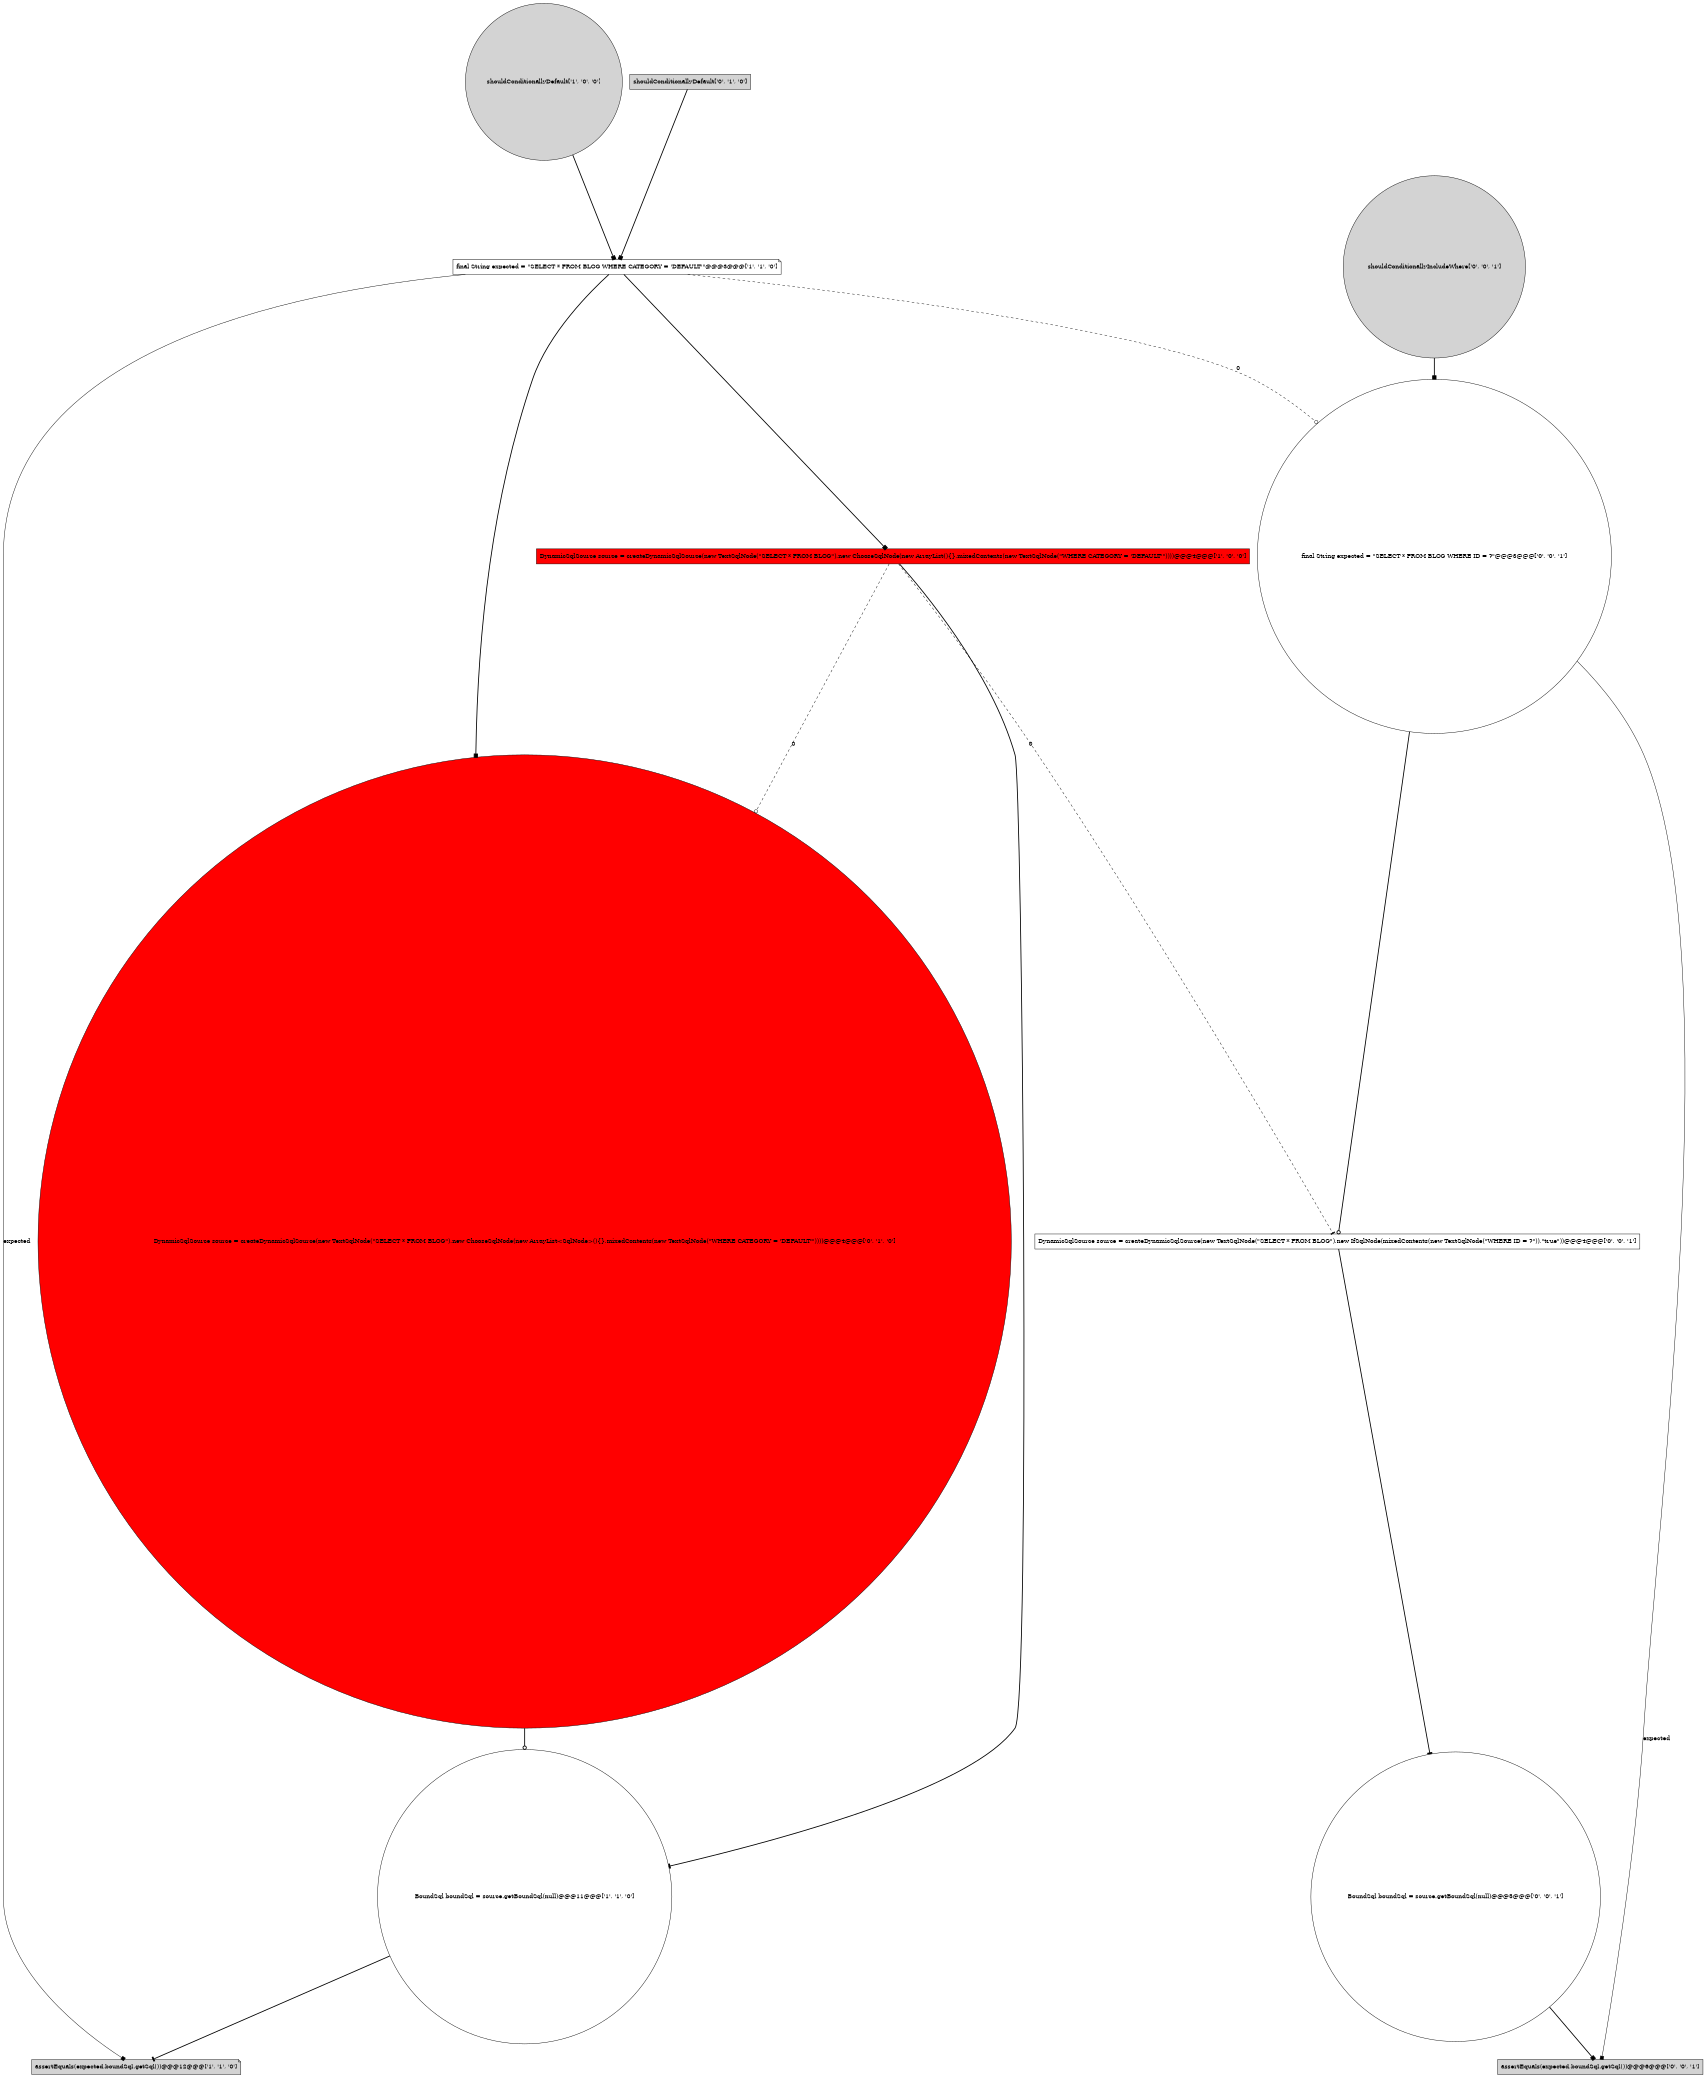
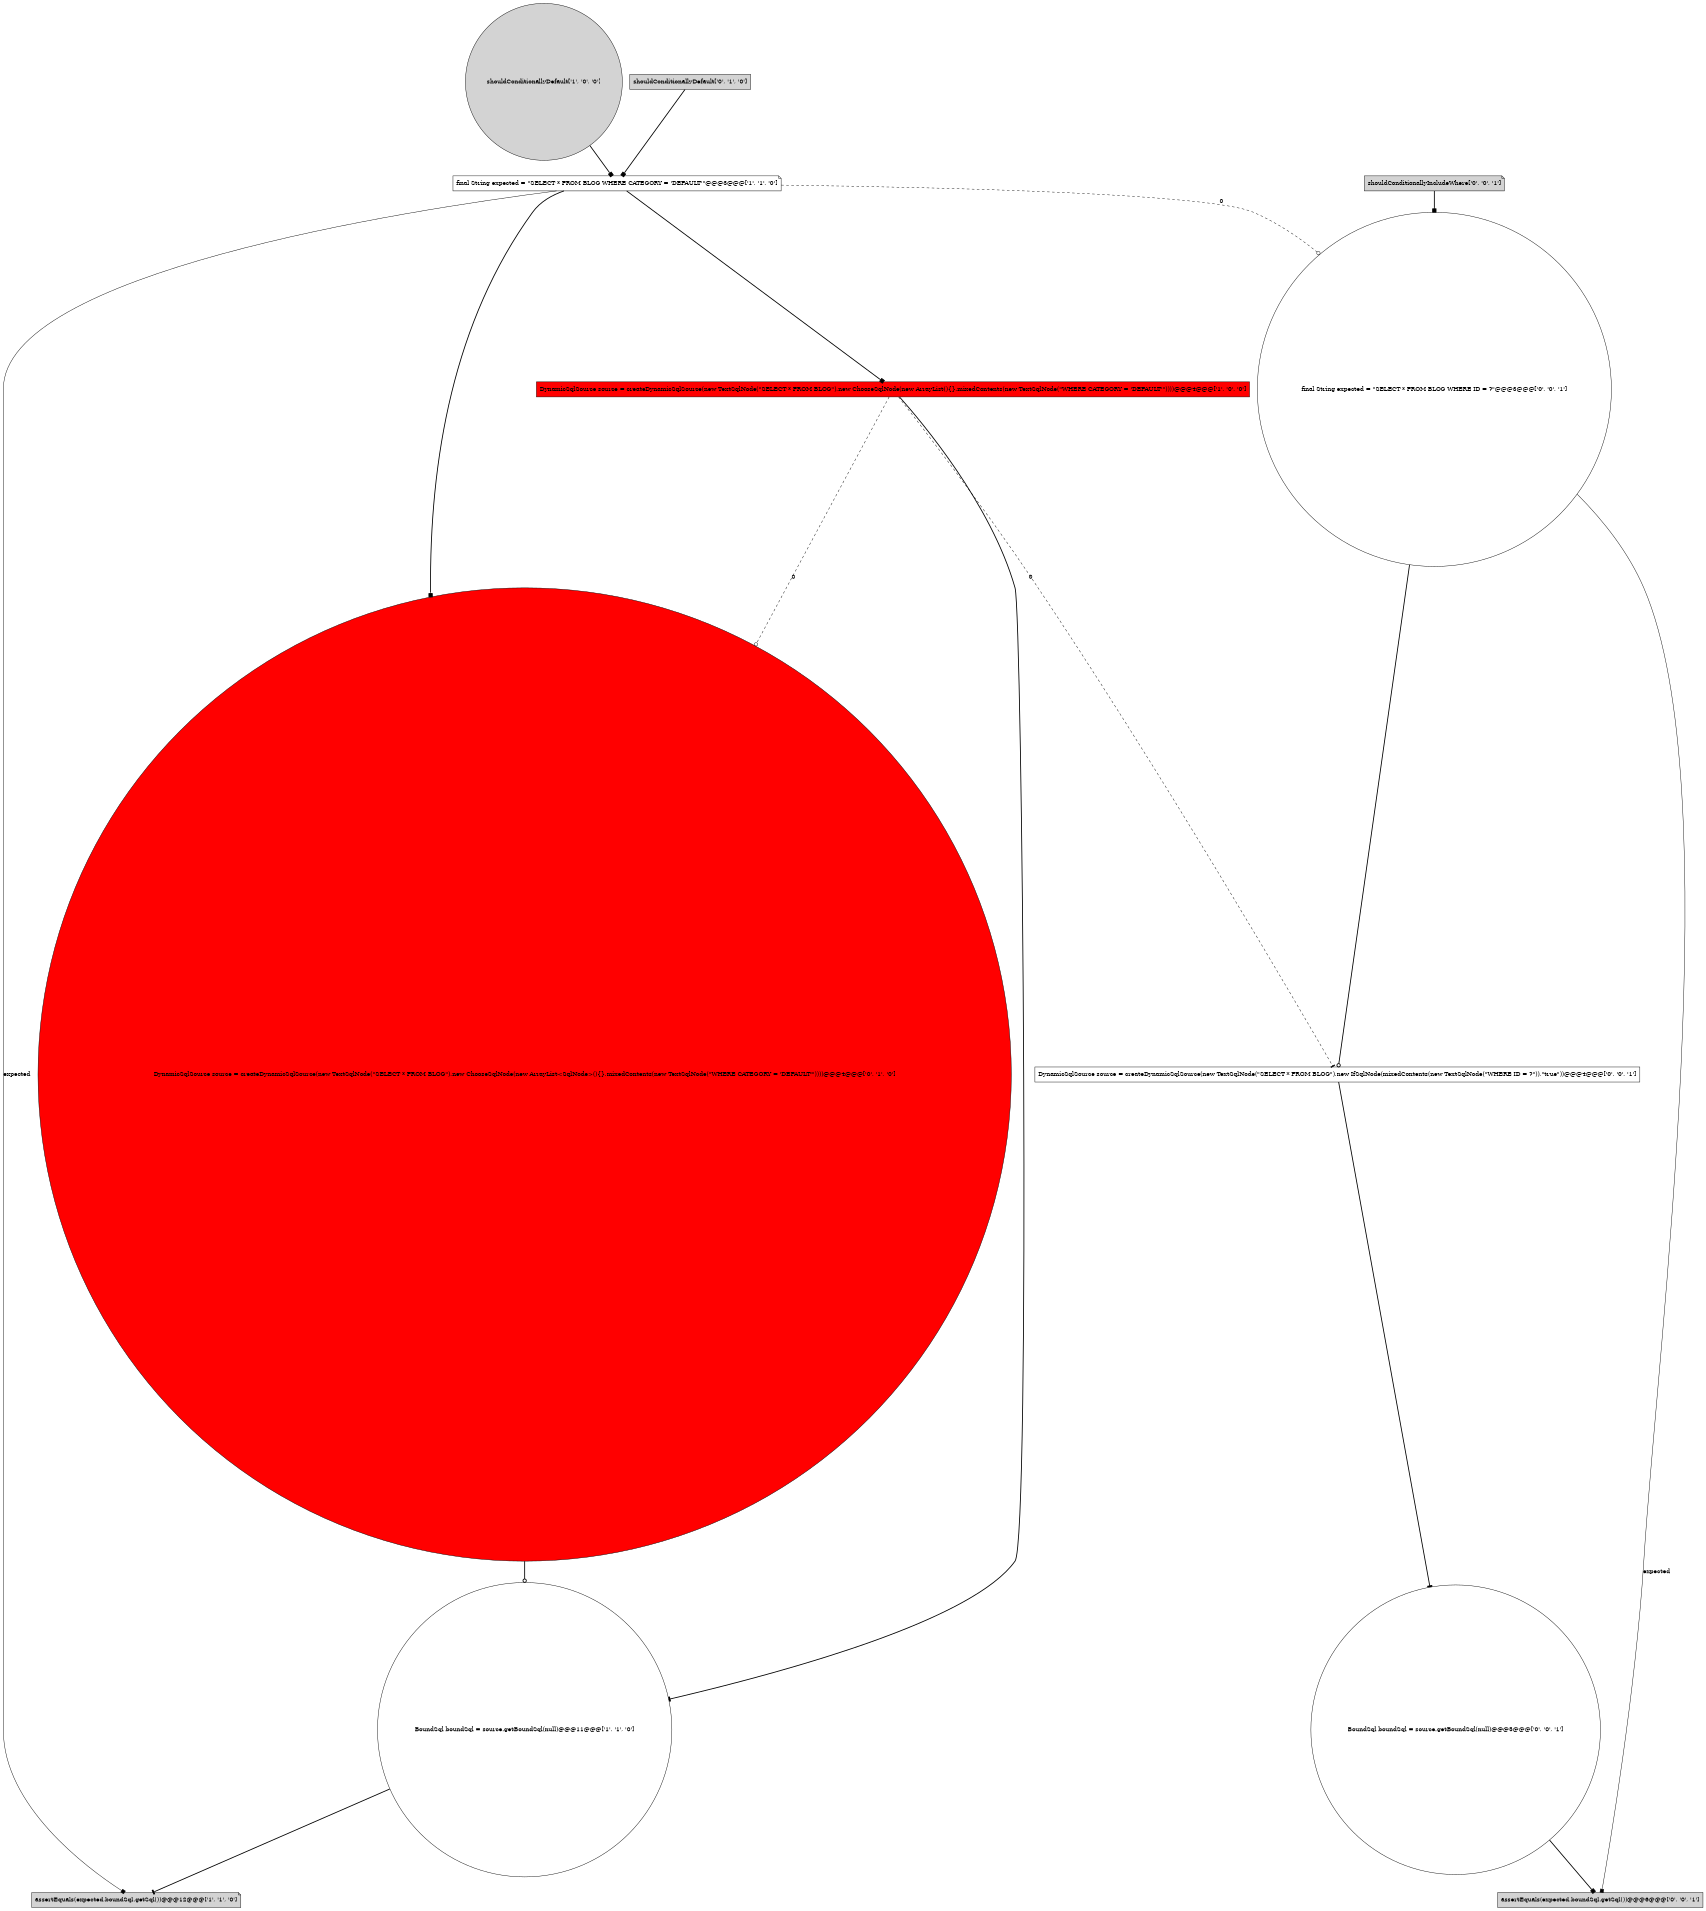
node "shouldConditionallyIncludeWhere['0', '0', '1']": shape circle -> note
